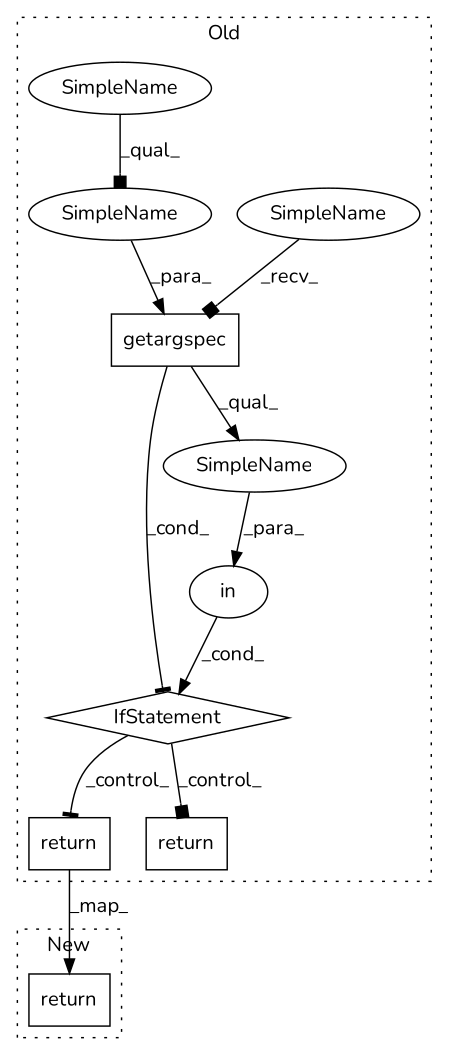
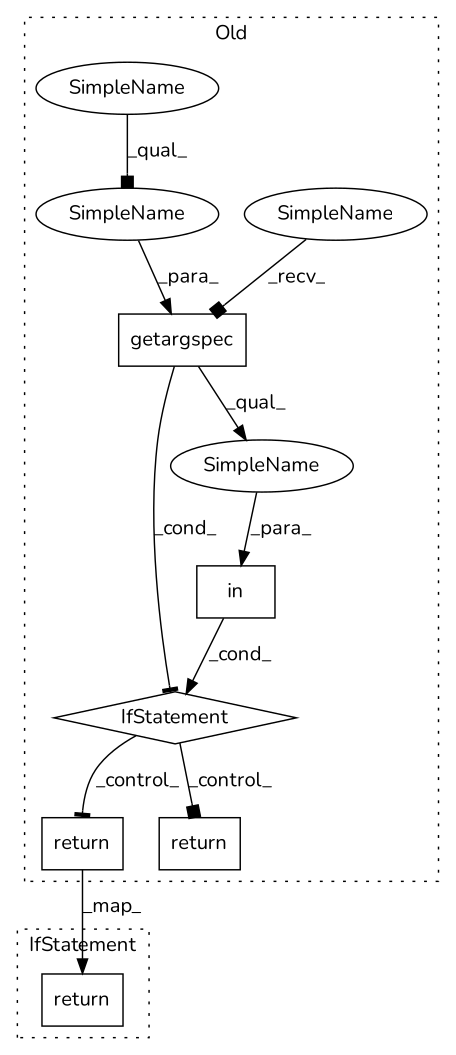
node "in": shape ellipse -> box
cluster "New": label "New" -> "IfStatement"
